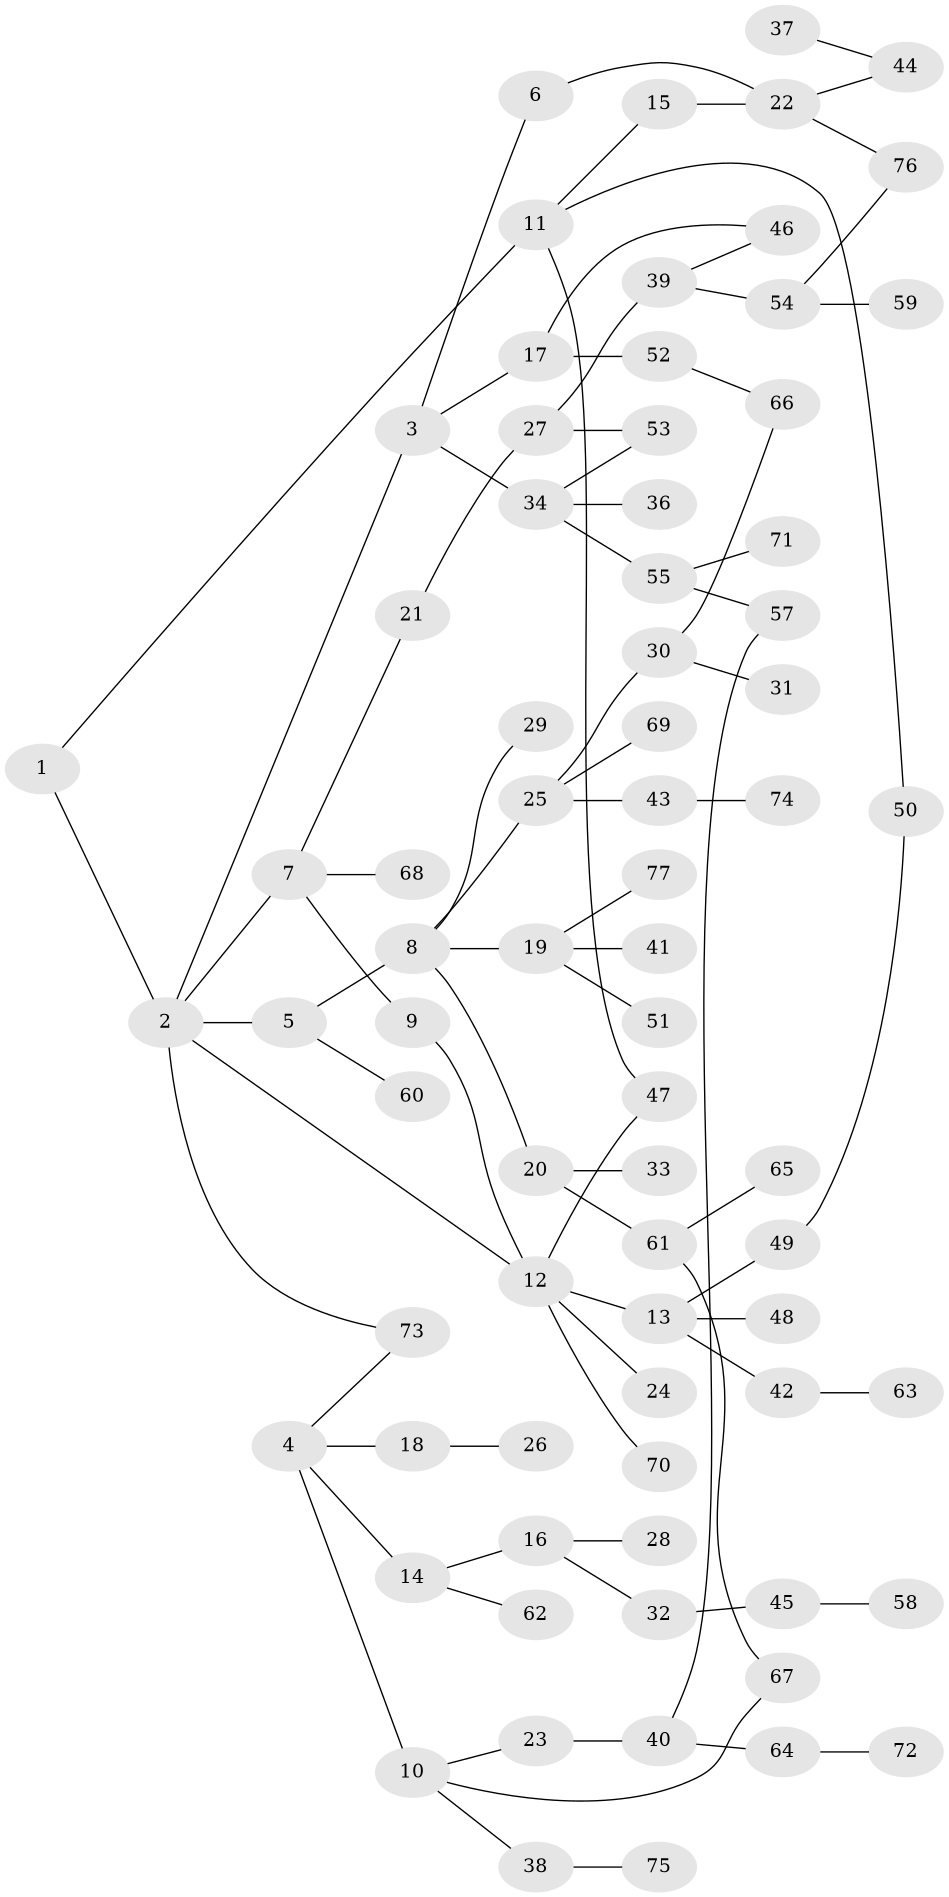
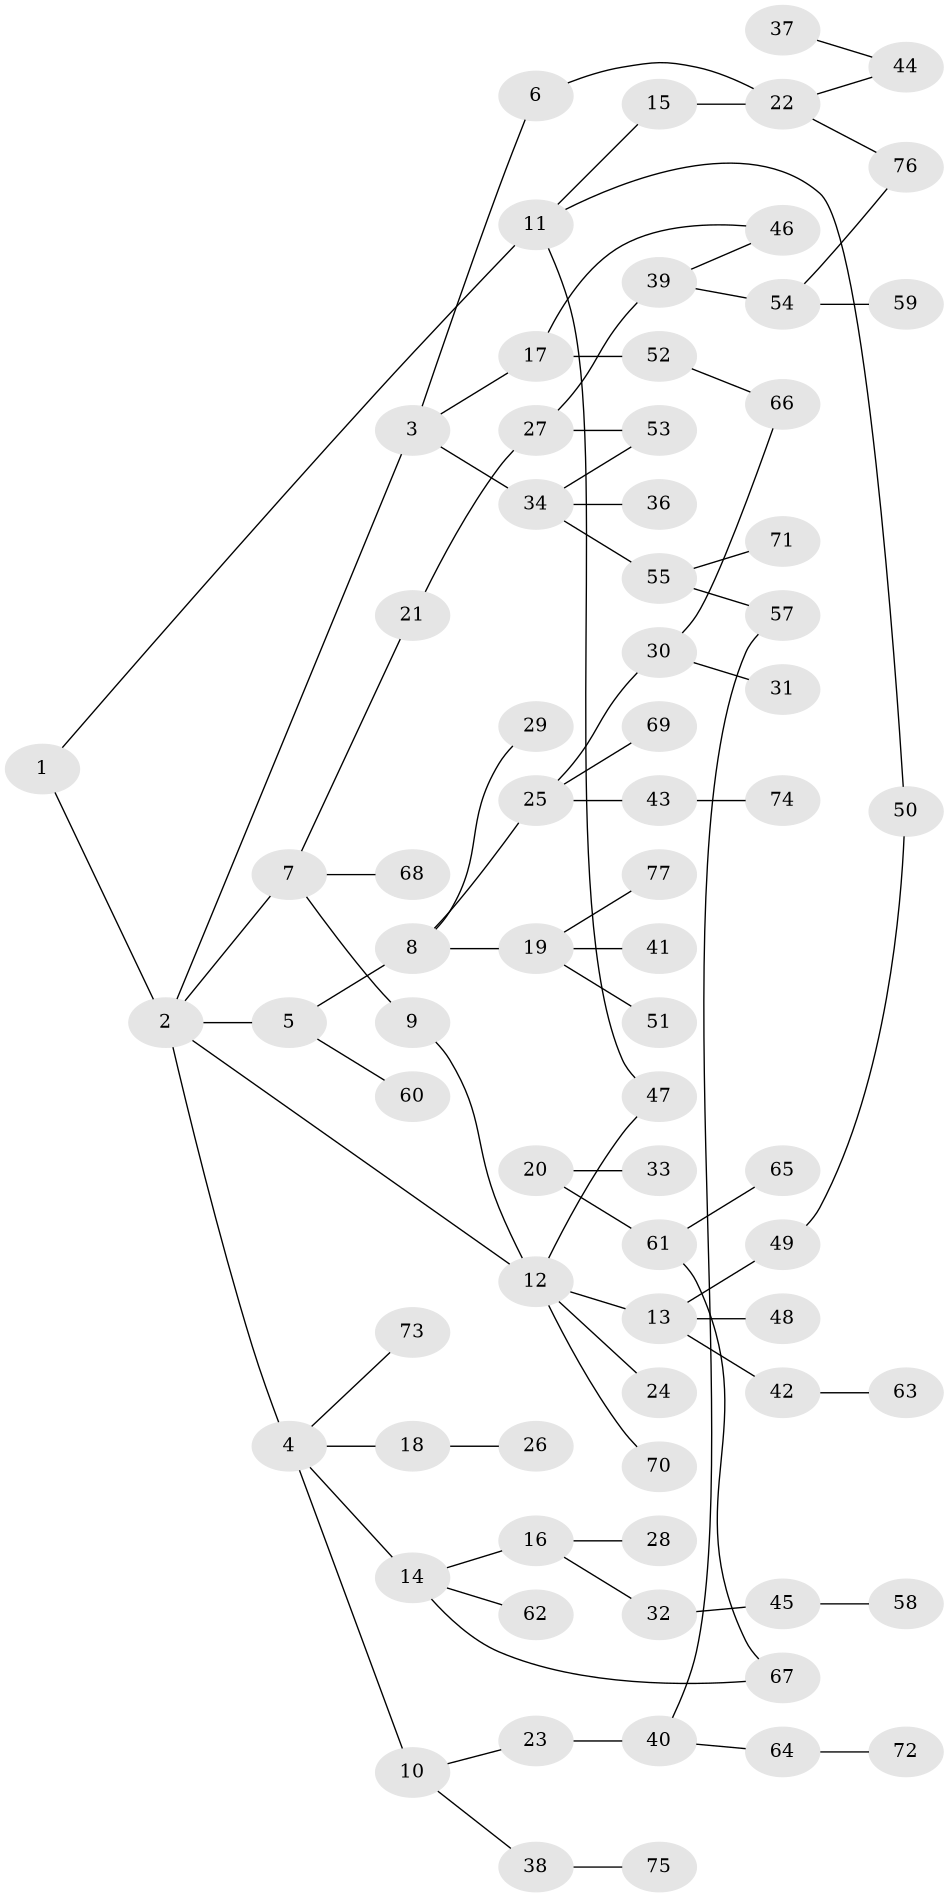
edge "8" -- "20": removed
edge "2" -- "73": now "2" -- "4"
edge "67" -- "10": now "67" -- "14"
